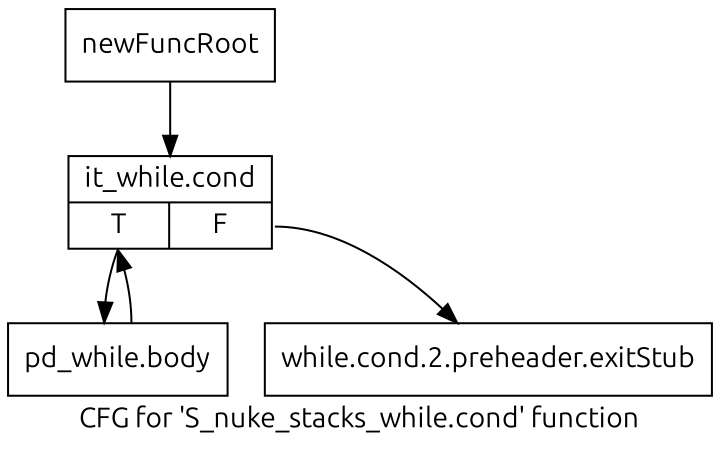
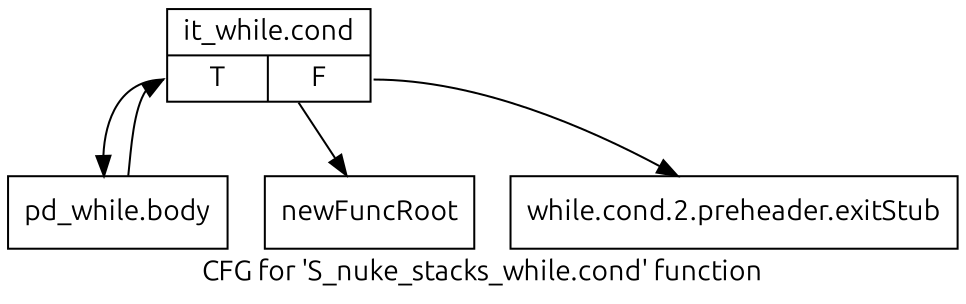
edge "newFuncRoot" -> "it_while.cond": reversed
